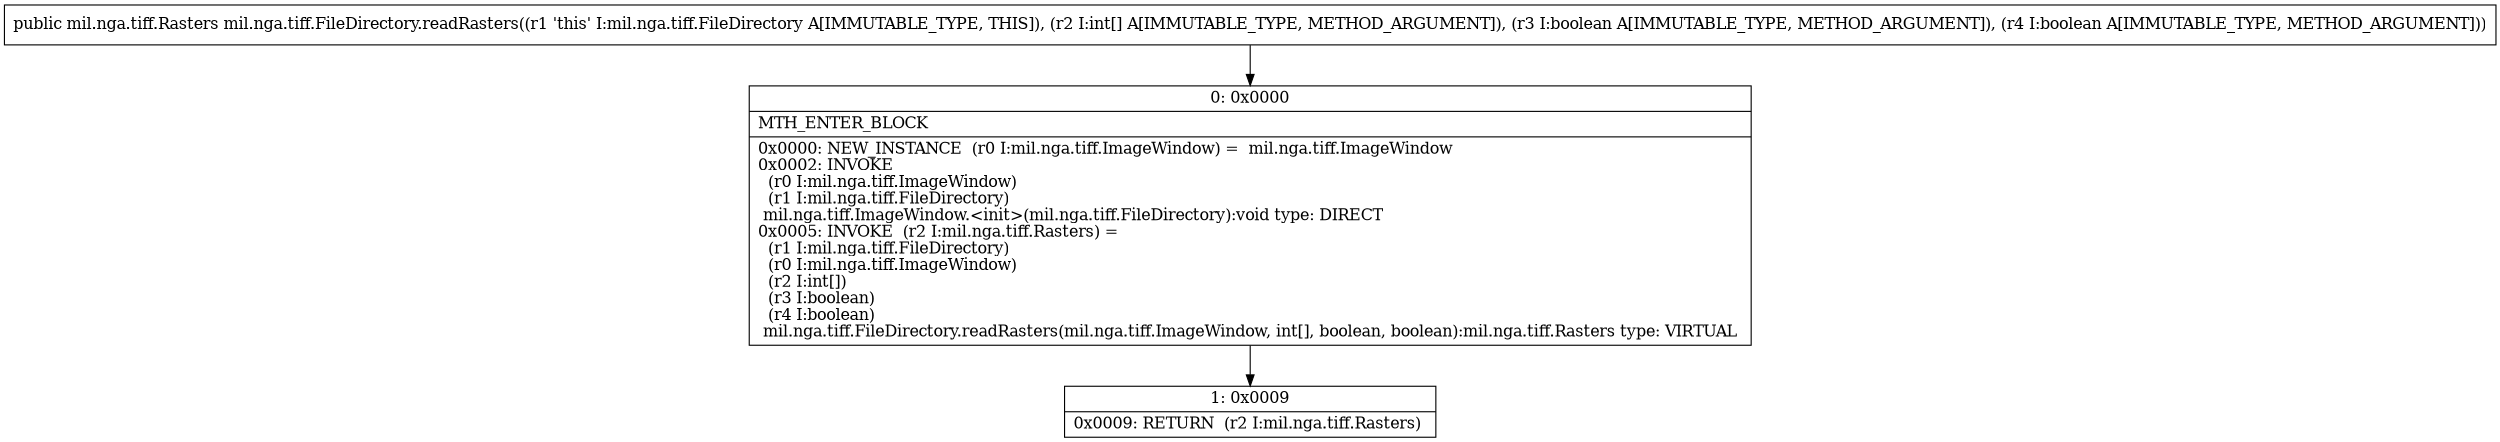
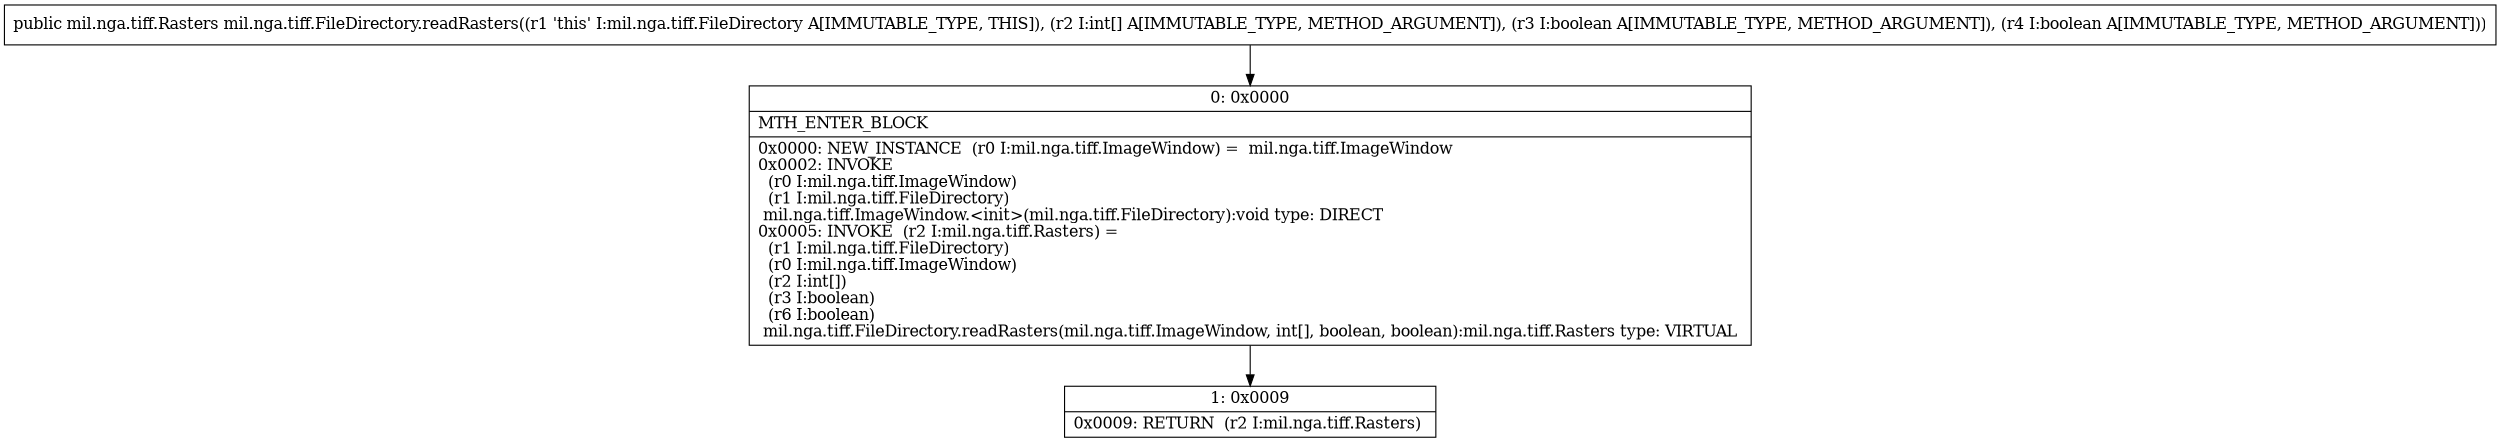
node "0: 0x0000": text "(r4 I:boolean)" -> "(r6 I:boolean)"
